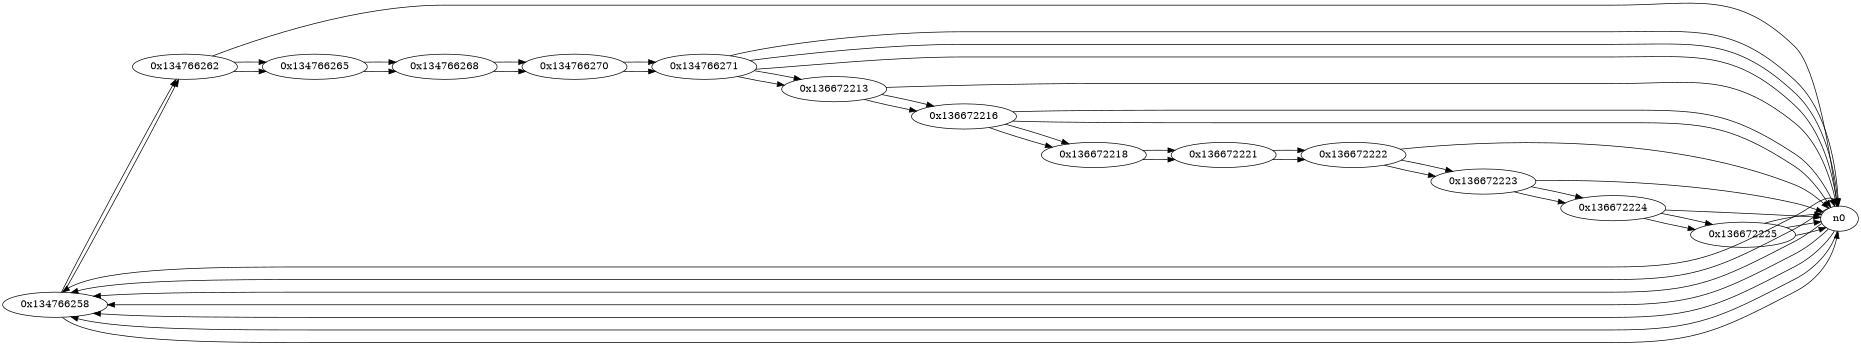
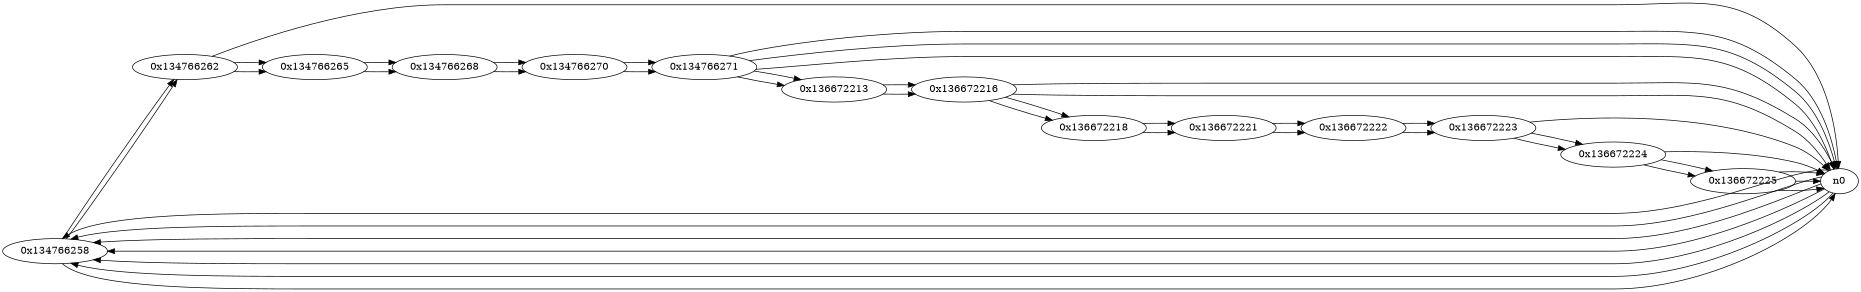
edge "0x136672213" -> "n0": removed
edge "0x136672222" -> "n0": removed
